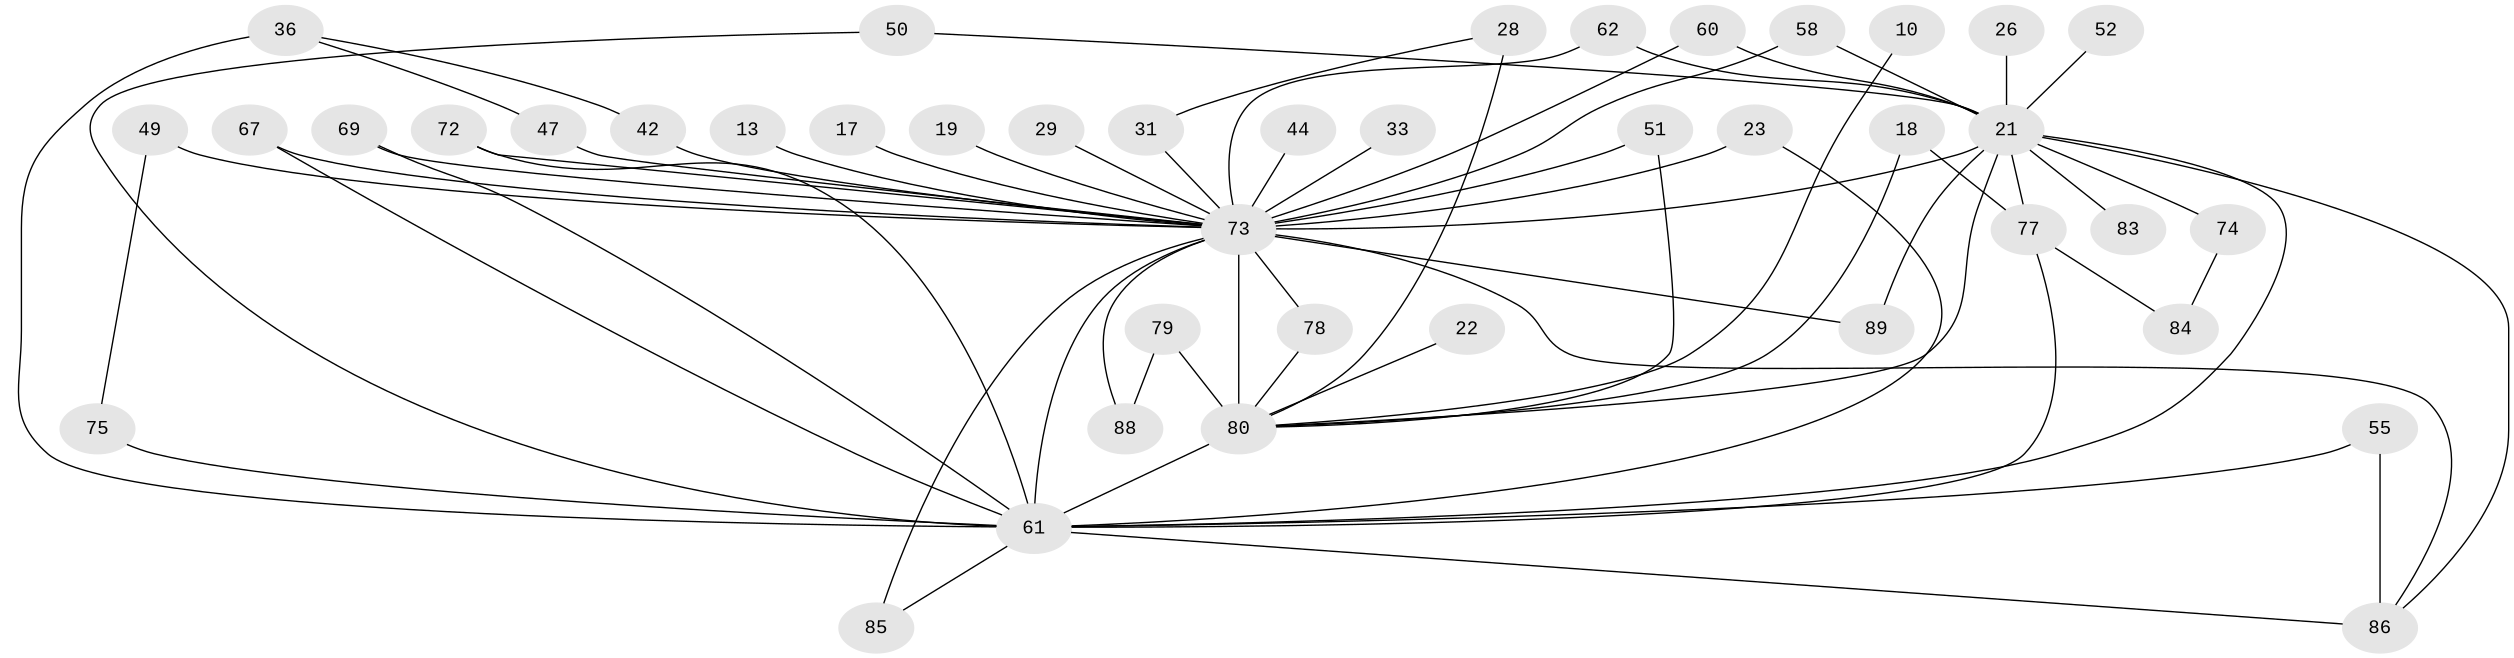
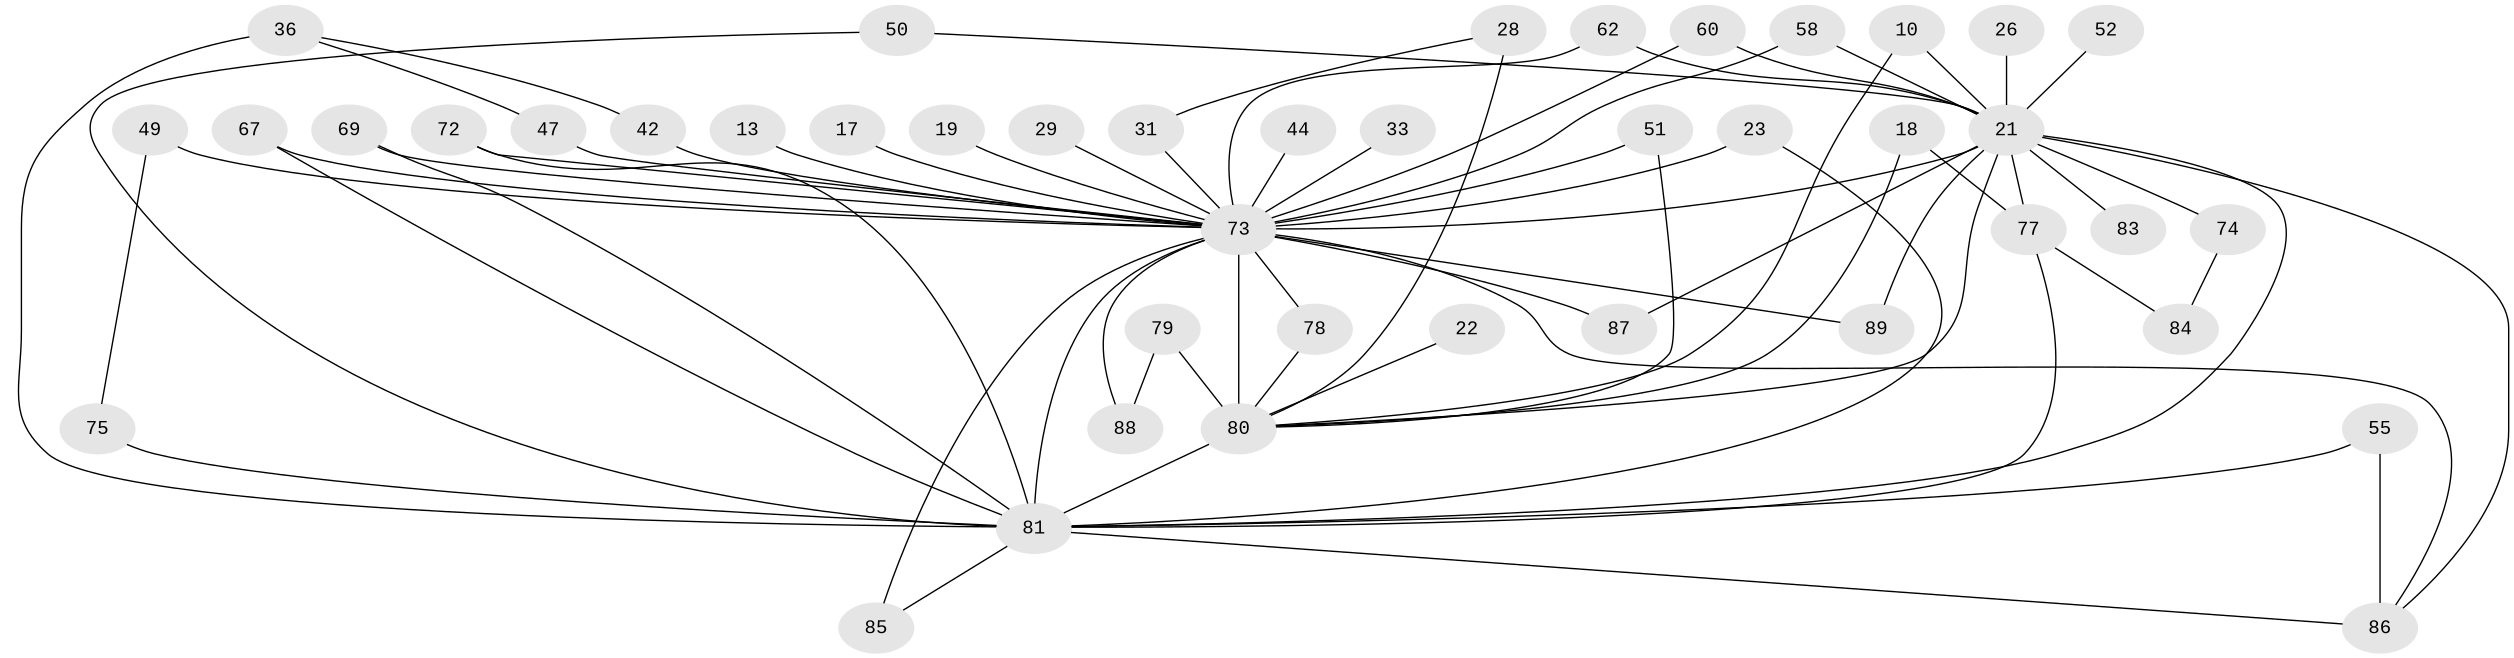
edge "10" -- "21": added
node "87": added
node "61": label "61" -> "81"
